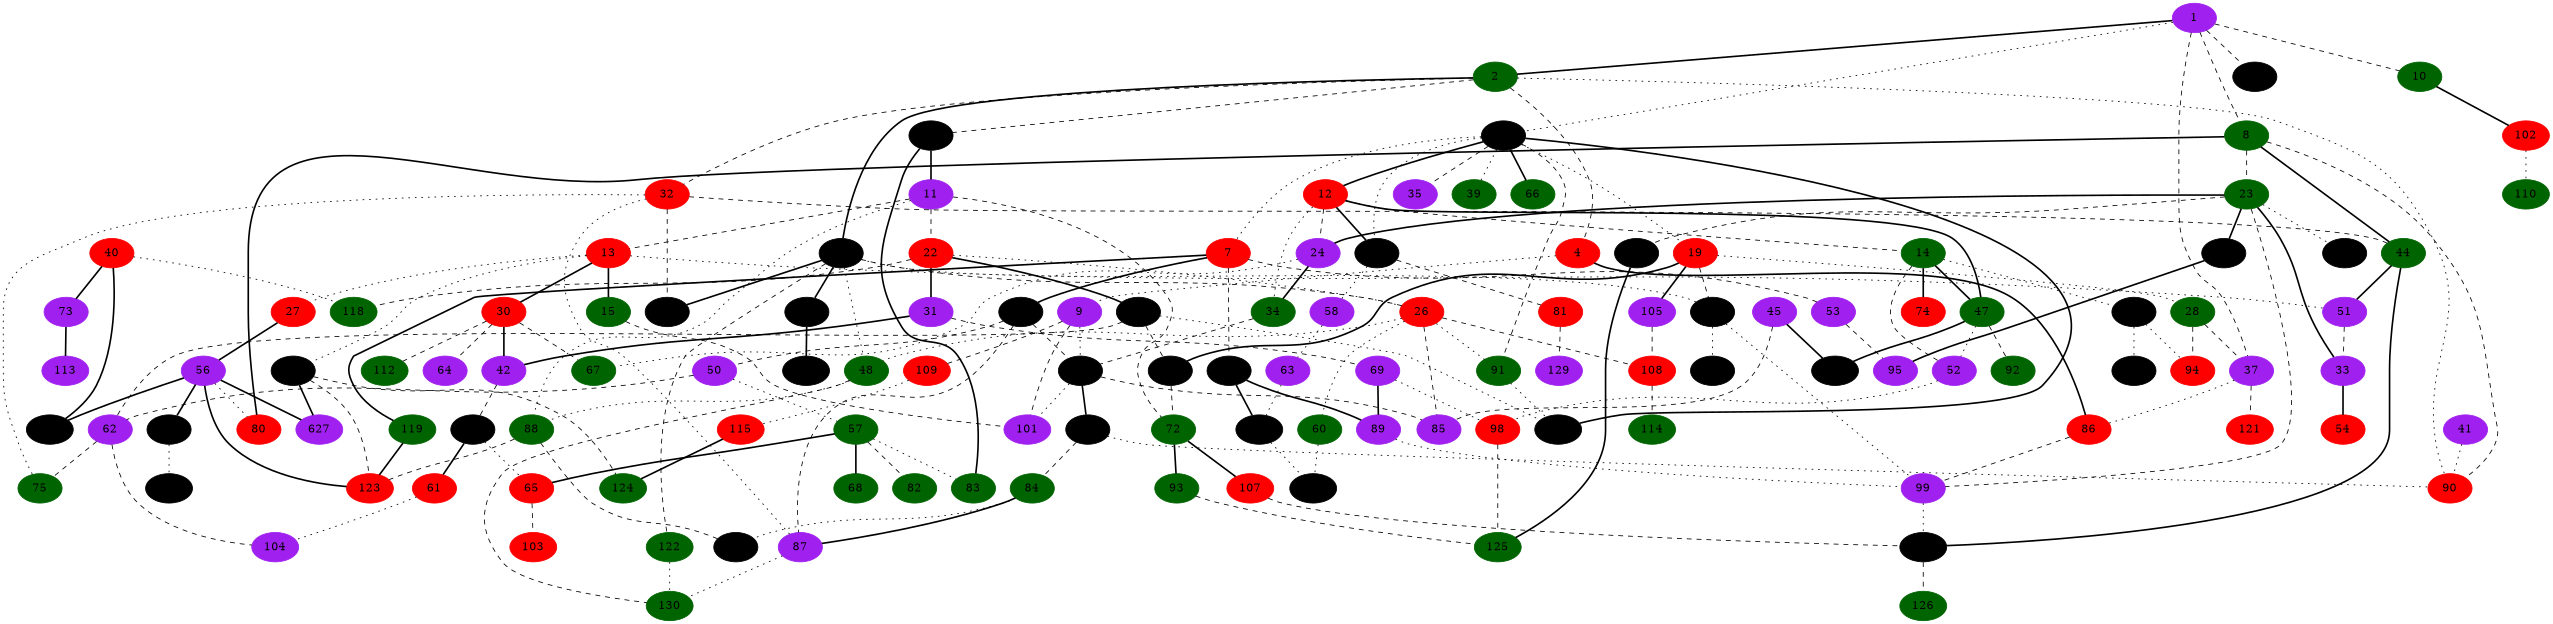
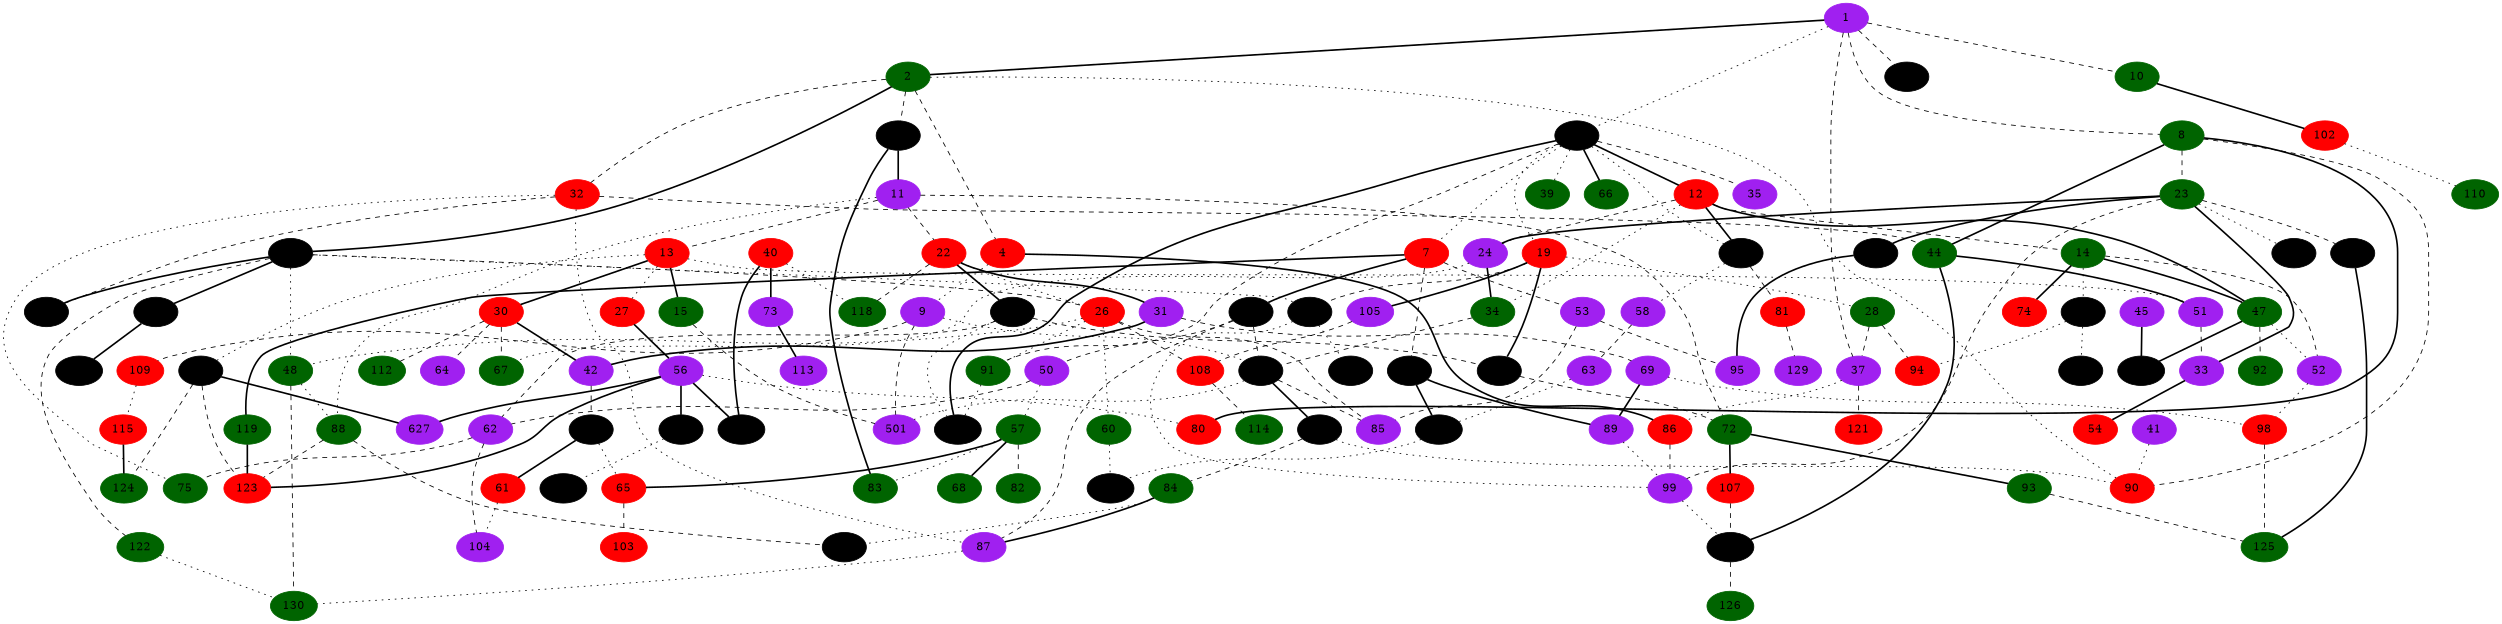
edge "58" -- "63": style dotted -> dashed
edge "45" -- "85": now "53" -- "85"
node "101": label "101" -> "501"
